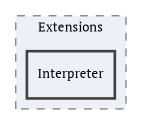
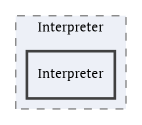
cluster "Extensions": label "Extensions" -> "Interpreter"
